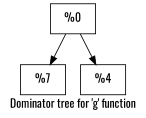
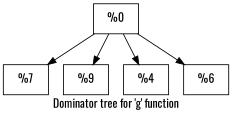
node "%9": added
node "%6": added
